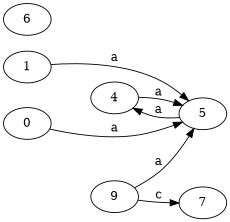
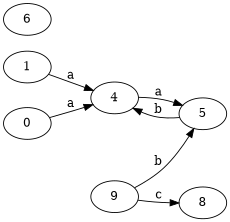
edge "1" -> "5": now "1" -> "4"
edge "5" -> "4": label "a" -> "b"
edge "0" -> "5": now "0" -> "4"
edge "9" -> "5": label "a" -> "b"
node "7": label "7" -> "8"
